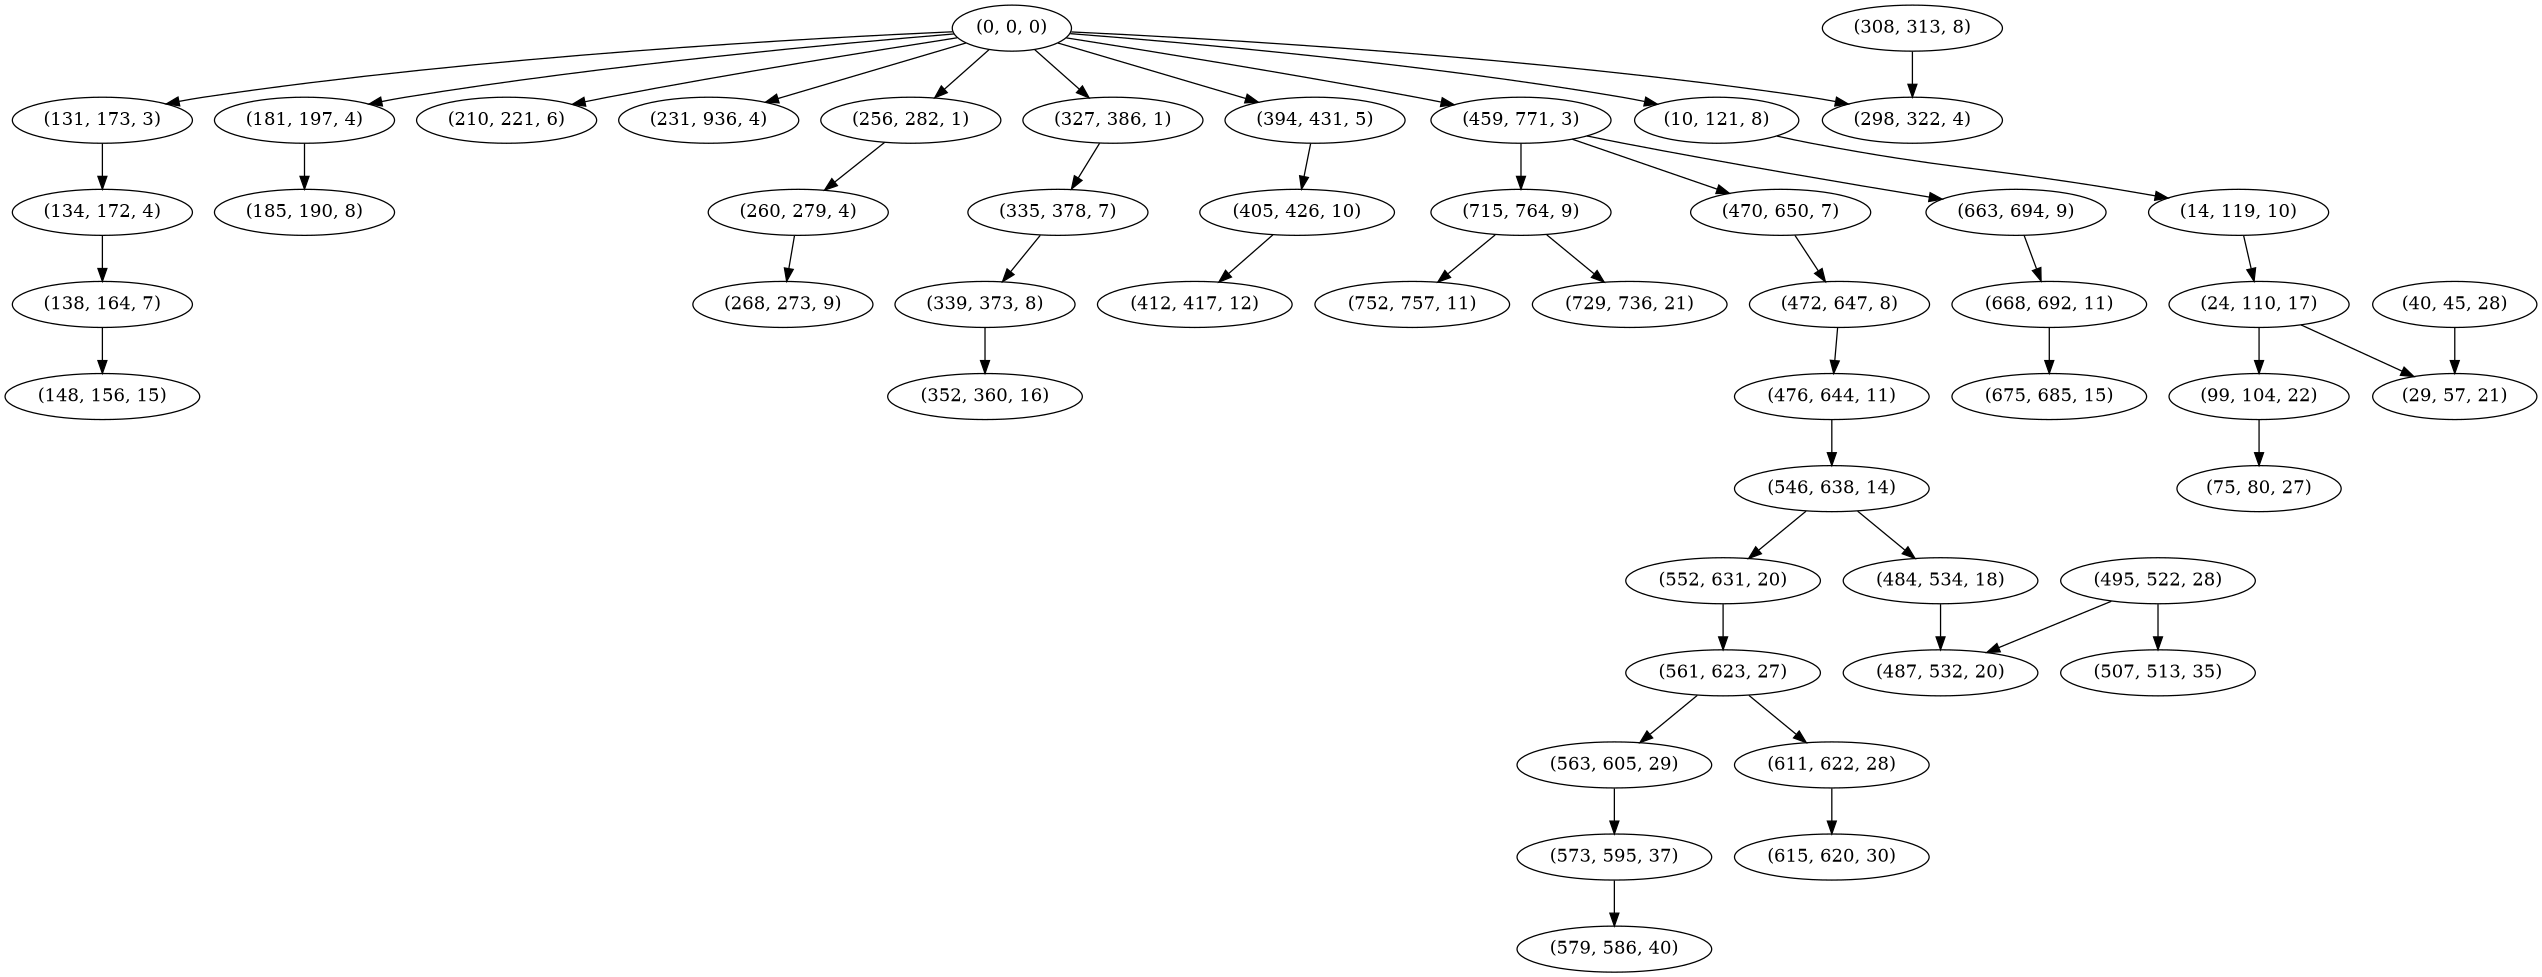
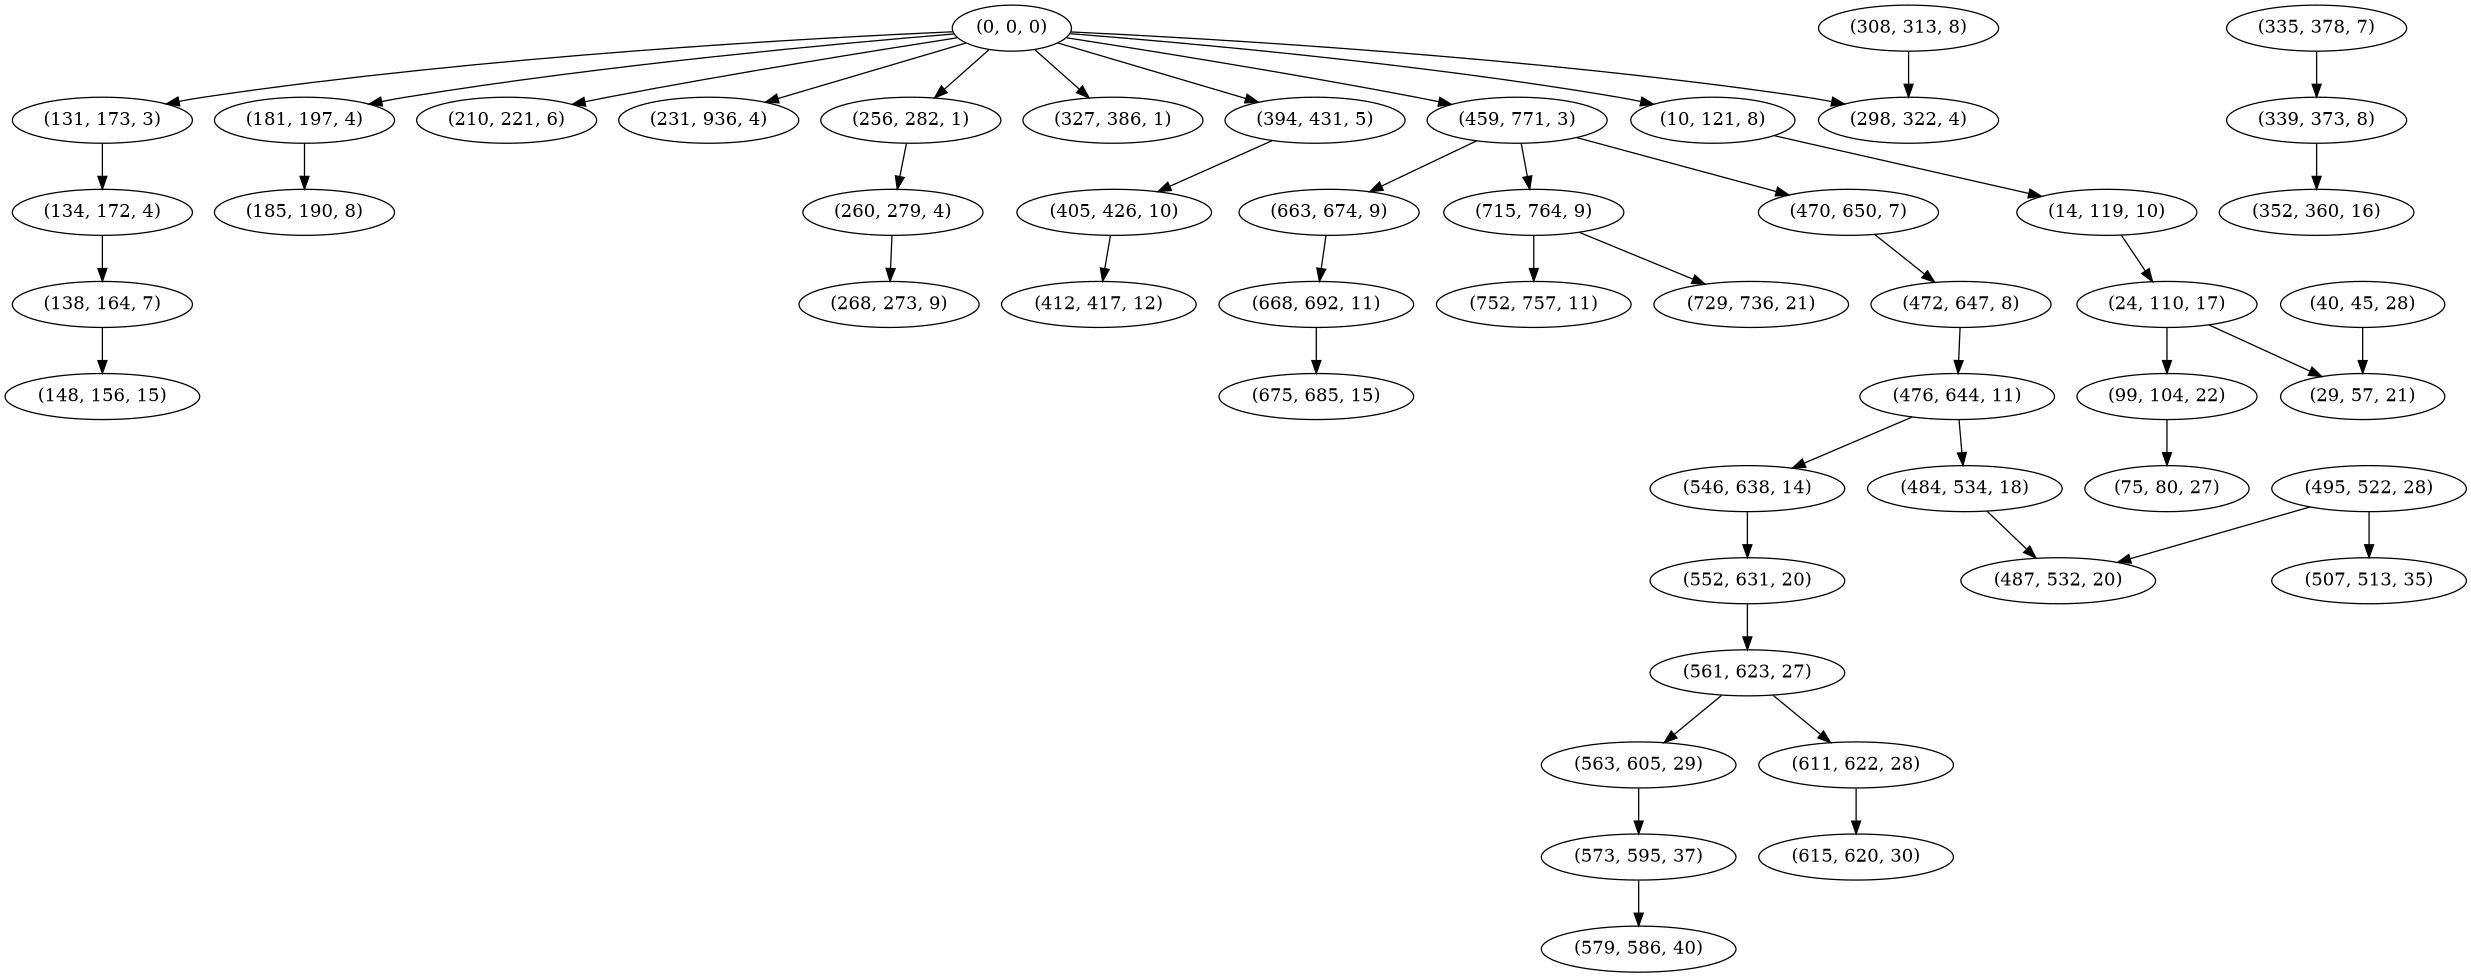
edge "(327, 386, 1)" -> "(335, 378, 7)": removed
node "(663, 694, 9)": label "(663, 694, 9)" -> "(663, 674, 9)"
edge "(546, 638, 14)" -> "(484, 534, 18)": now "(476, 644, 11)" -> "(484, 534, 18)"
